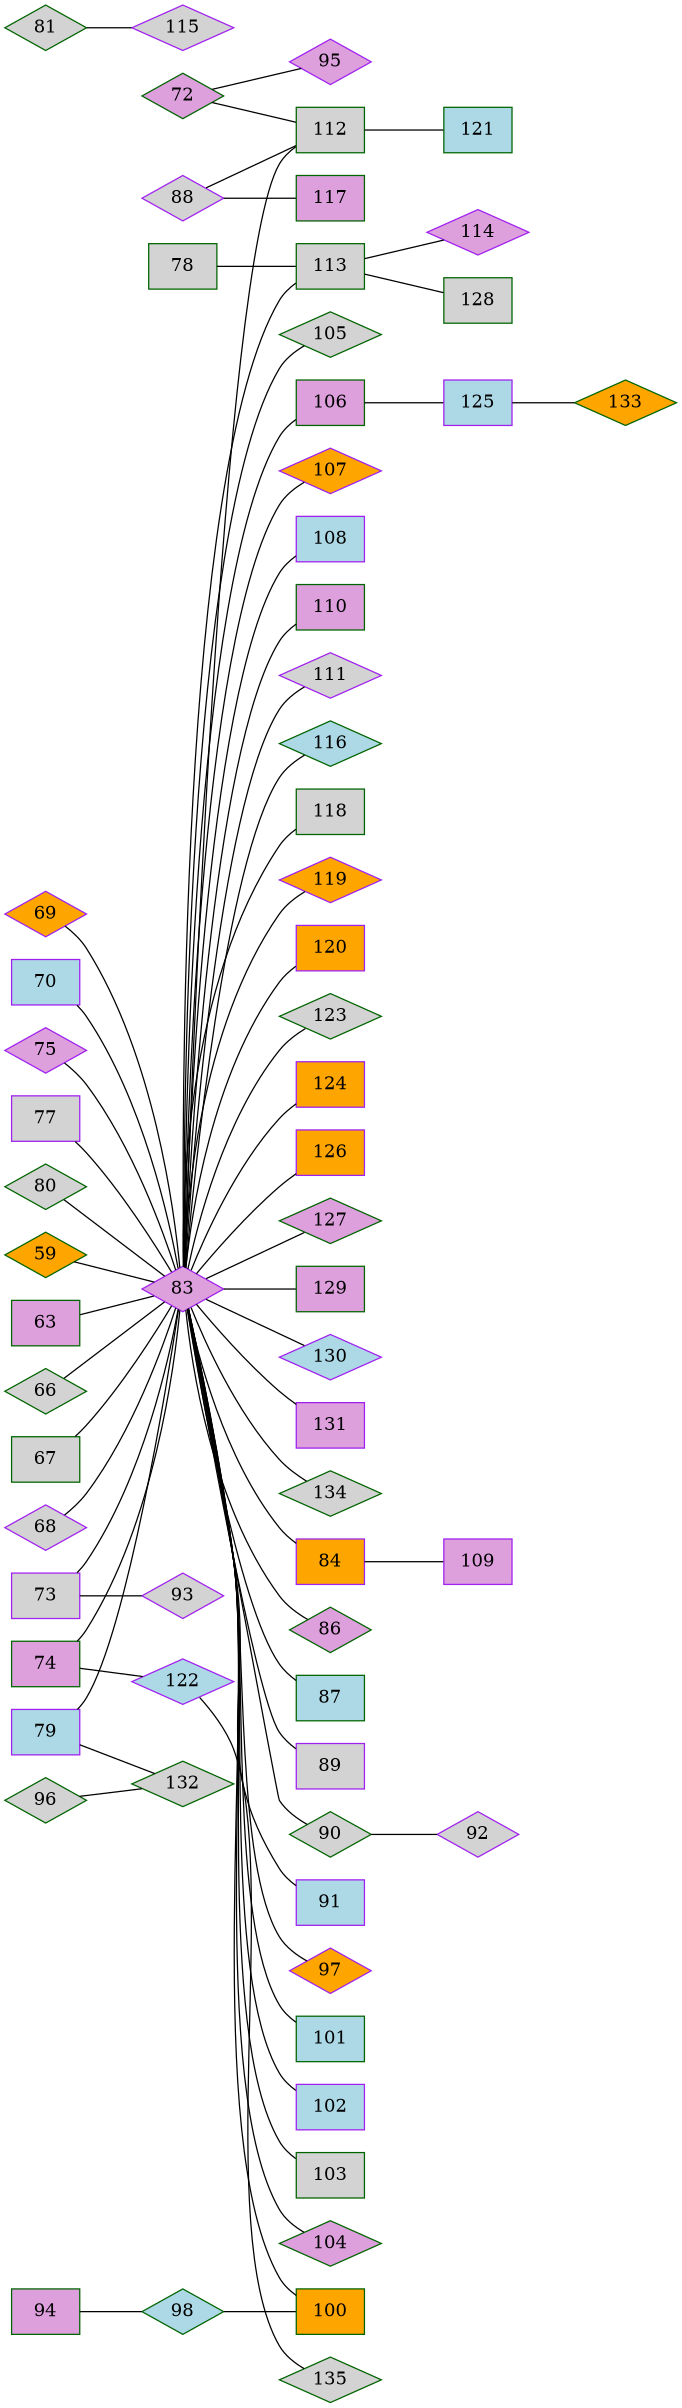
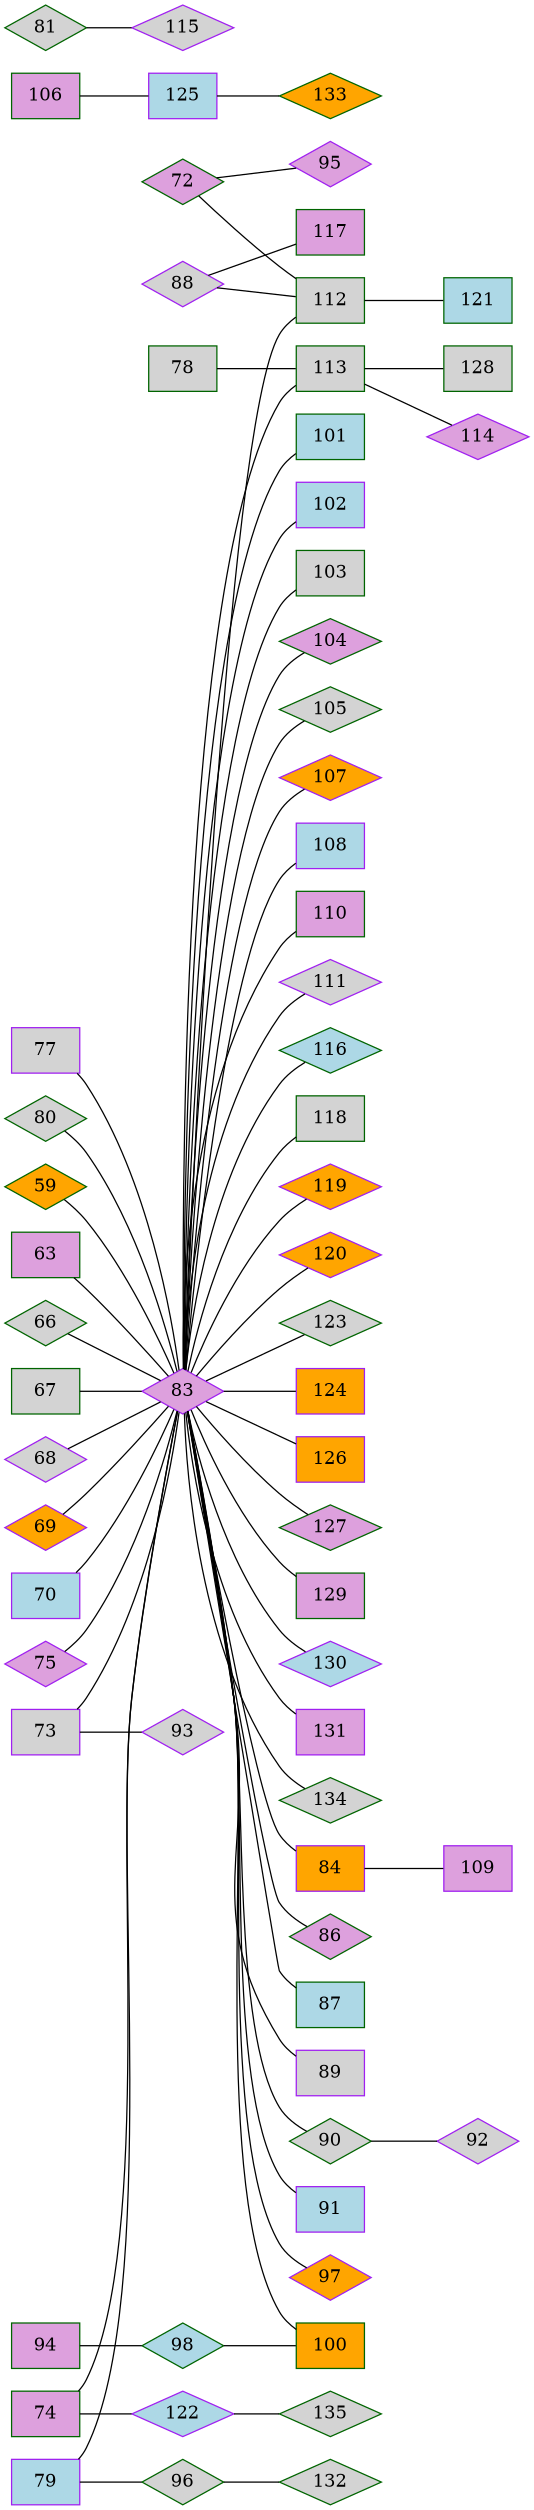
edge "106" -- "83": removed
node "120": shape box -> diamond
edge "79" -- "132": now "79" -- "96"
